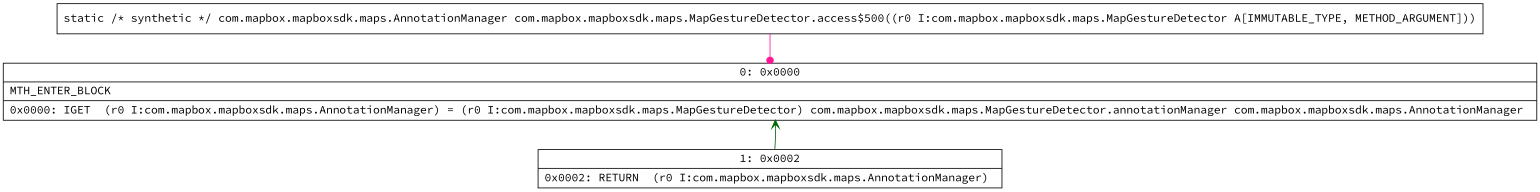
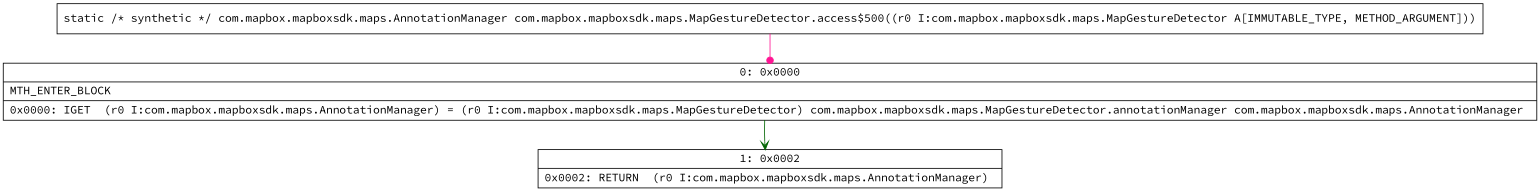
edge "1: 0x0002" -> "0: 0x0000": reversed
